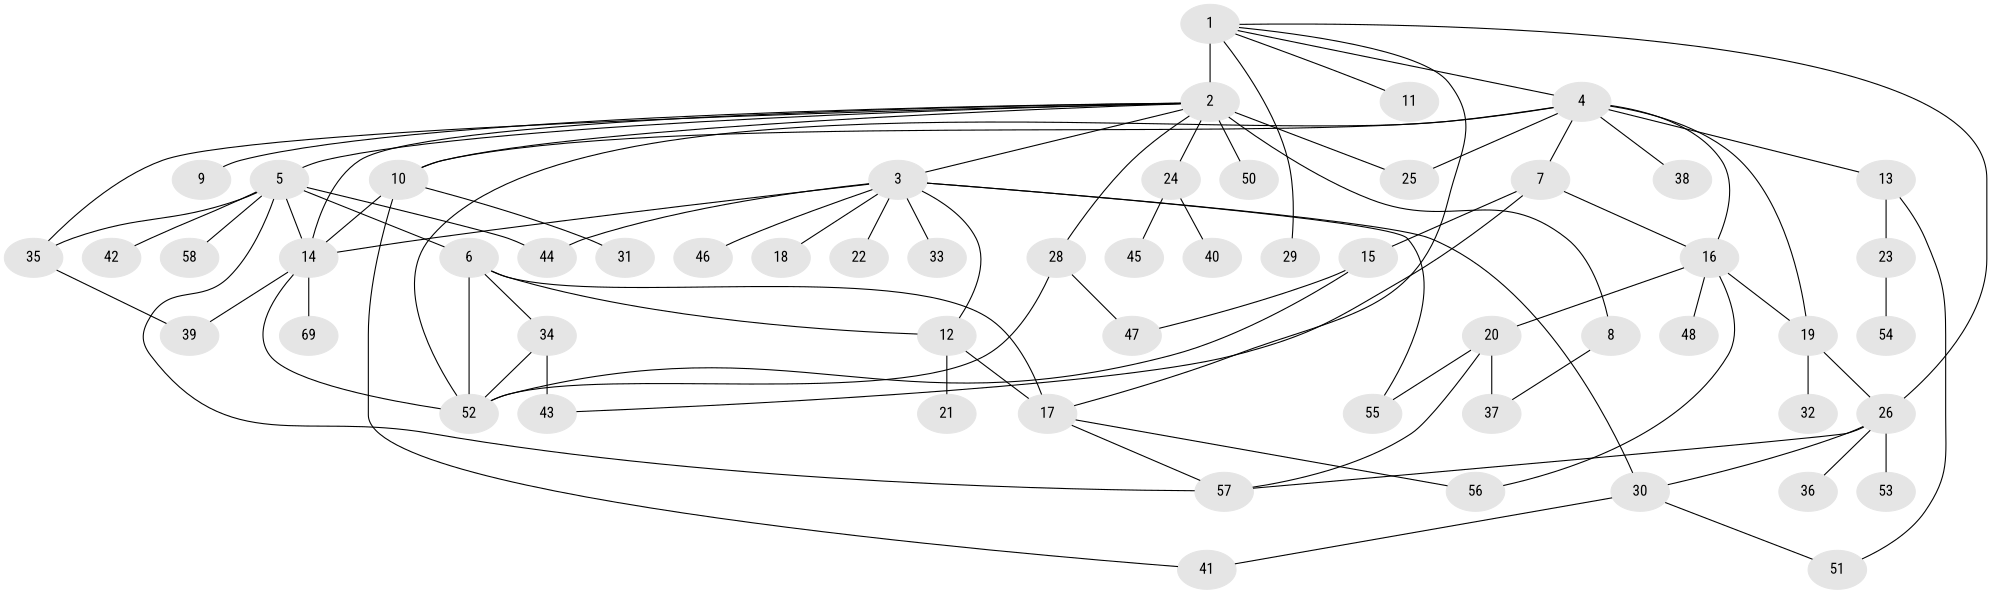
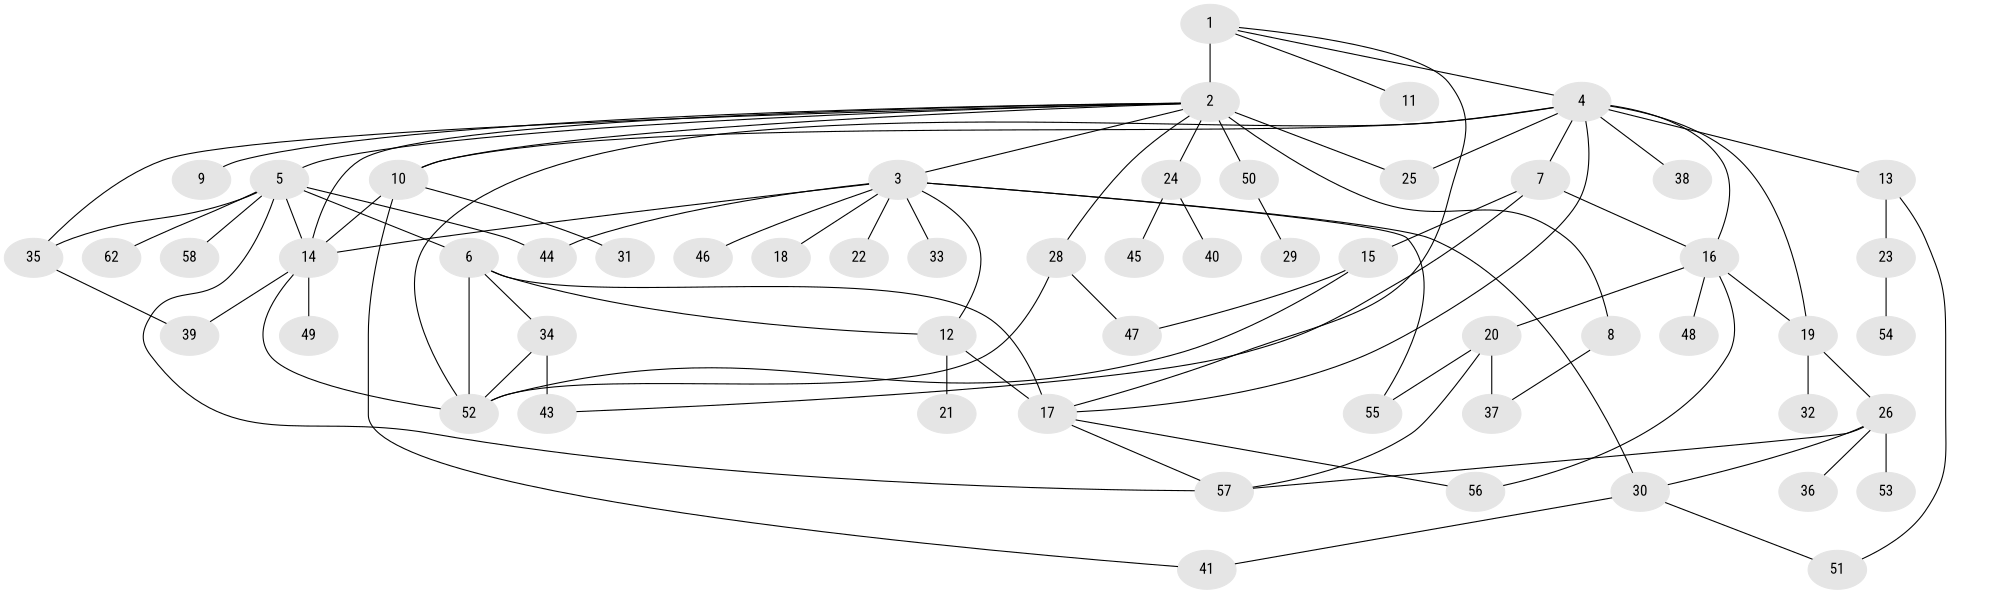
edge "1" -- "26": removed
edge "1" -- "29": now "50" -- "29"
node "42": label "42" -> "62"
node "69": label "69" -> "49"
edge "4" -- "17": added
